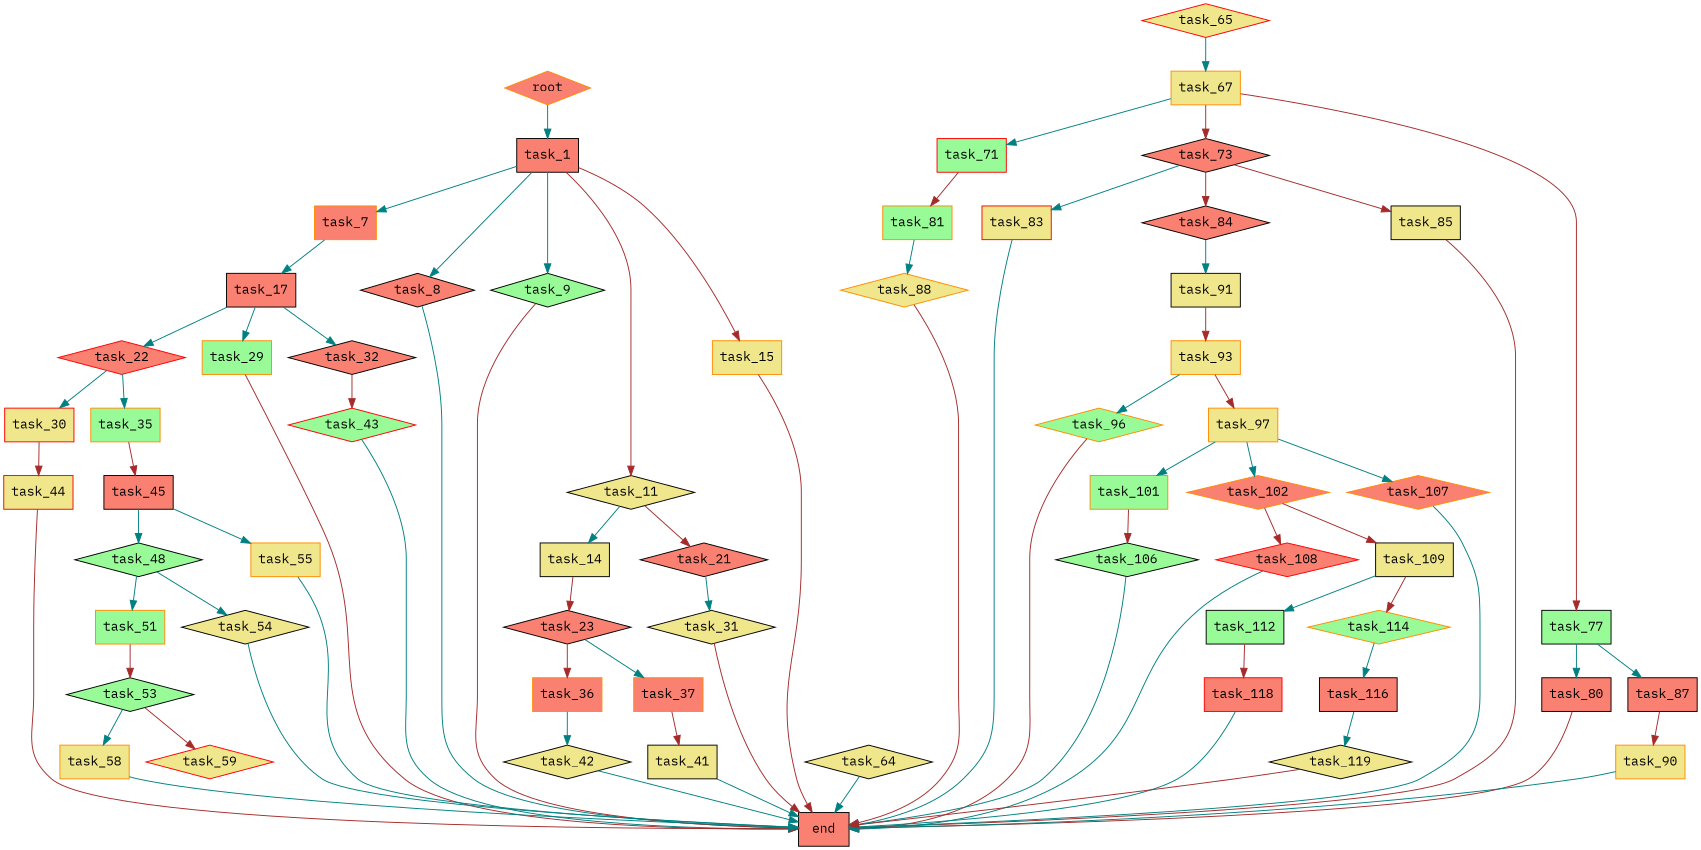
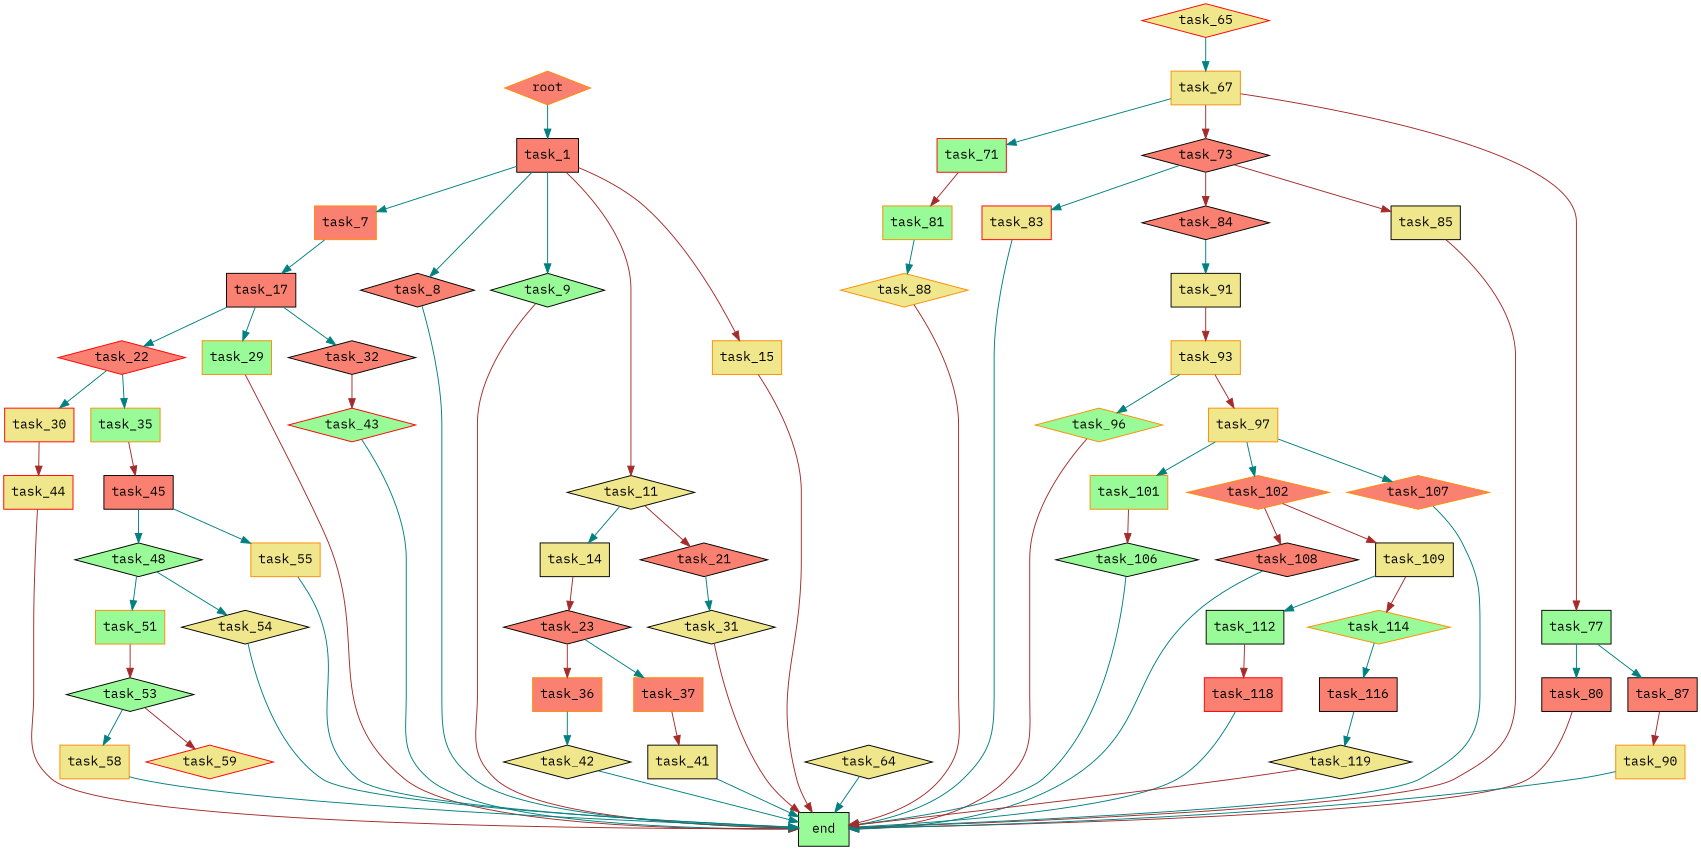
node "task_108": color red -> black
node "end": fillcolor salmon -> palegreen
